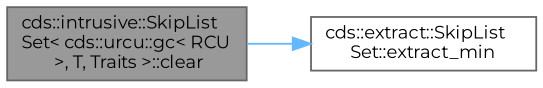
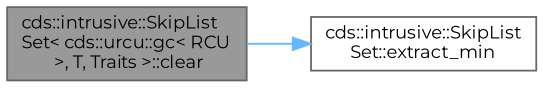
node "cds::extract::SkipList Set::extract_min": label "cds::extract::SkipList Set::extract_min" -> "cds::intrusive::SkipList Set::extract_min"
